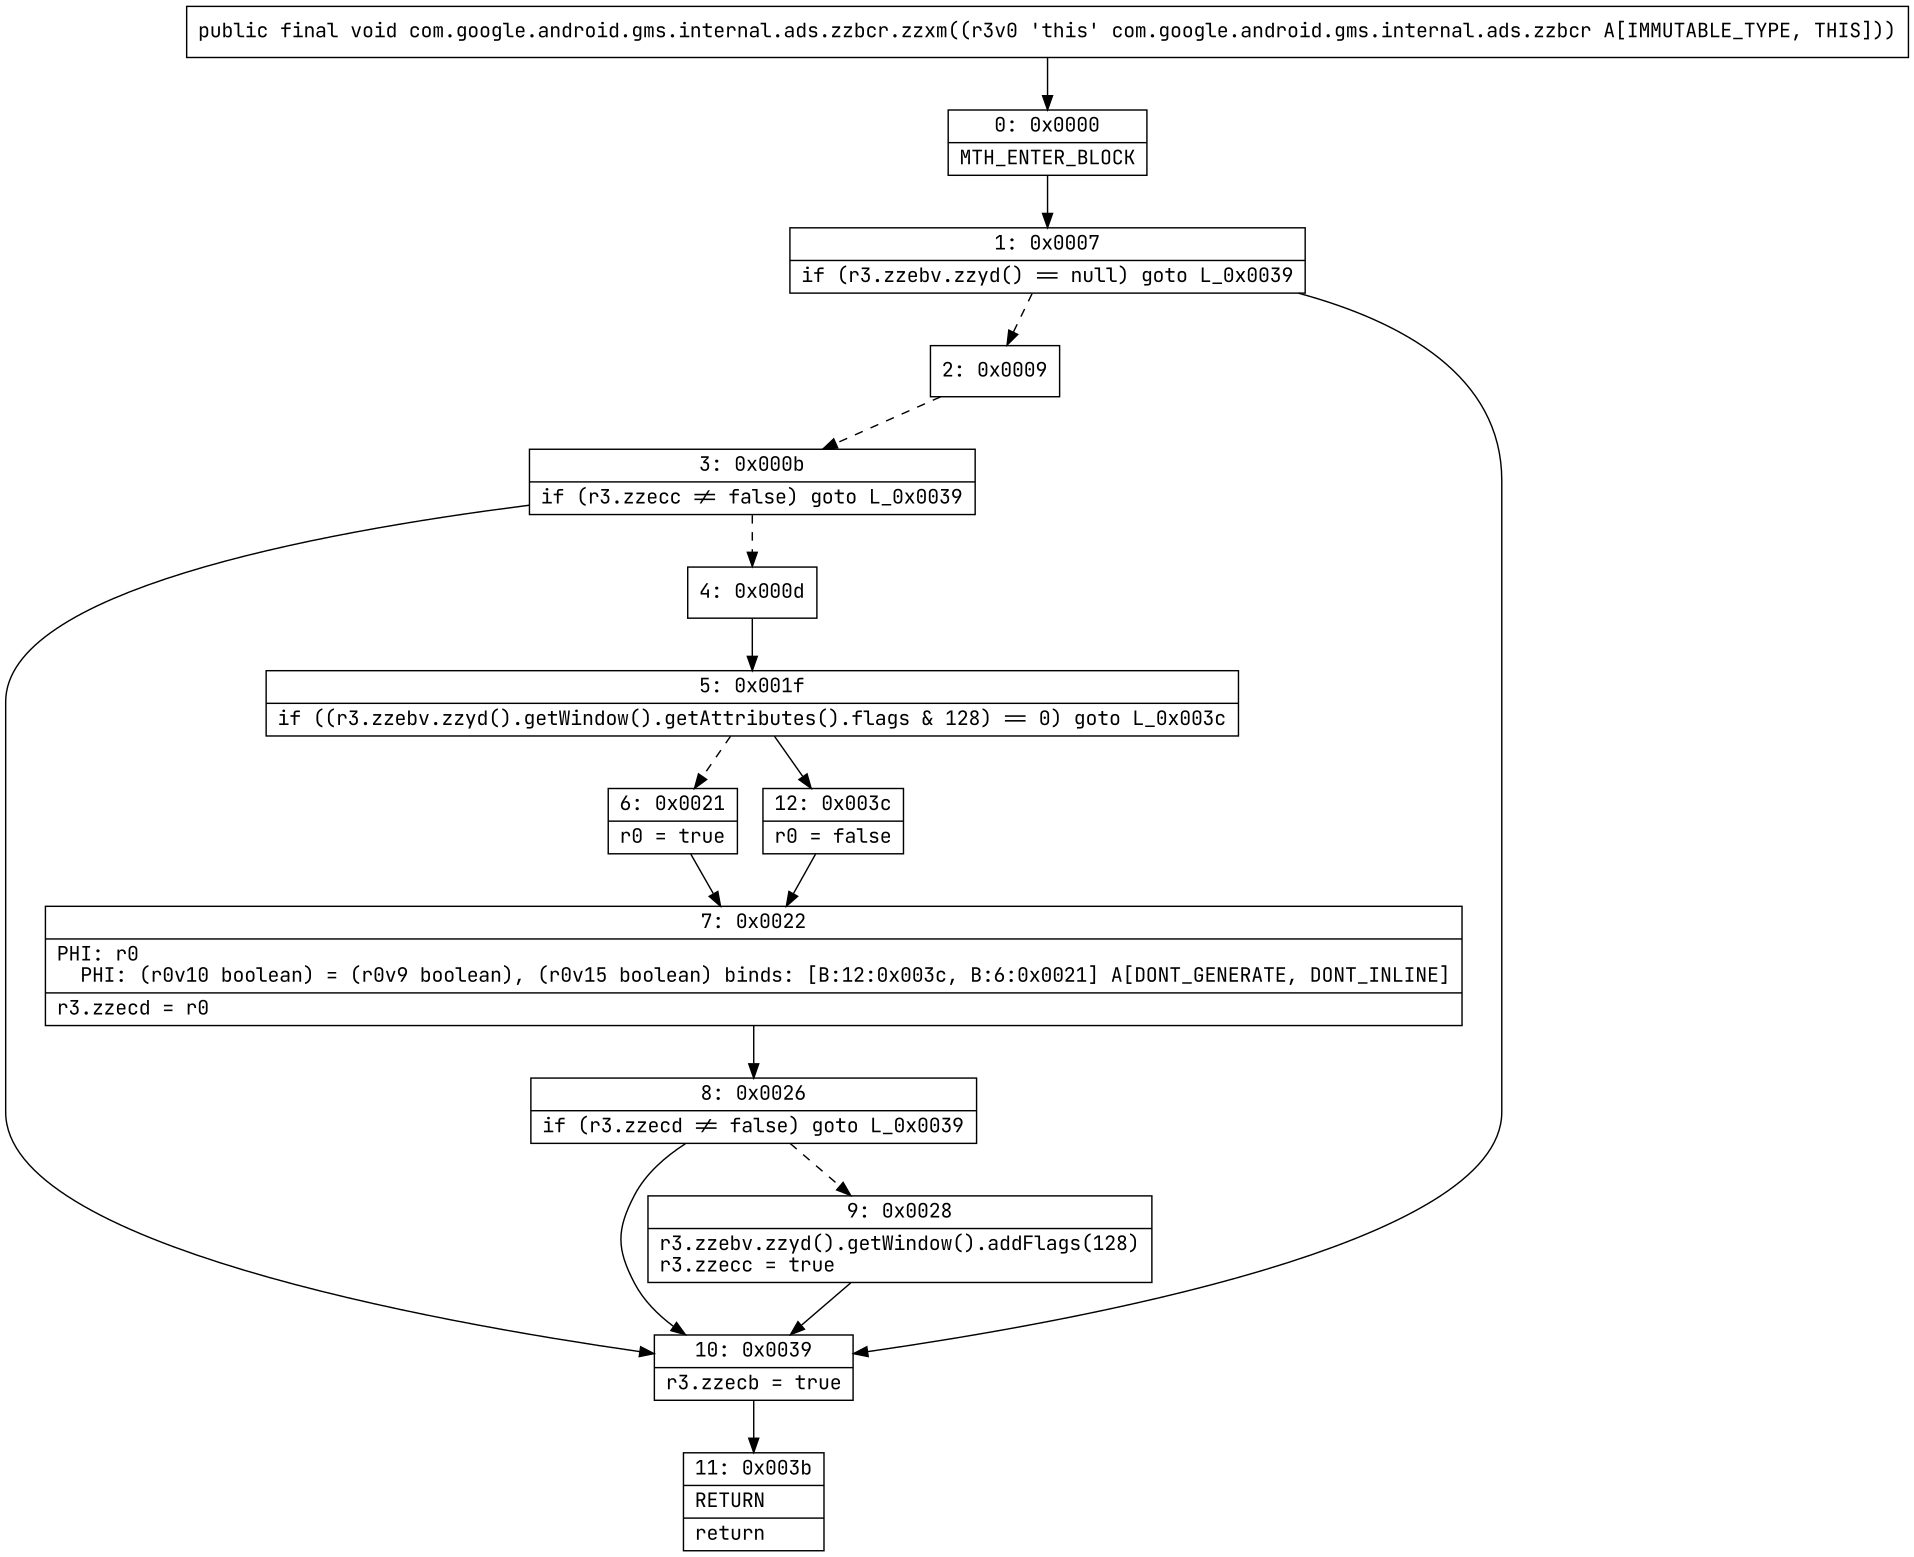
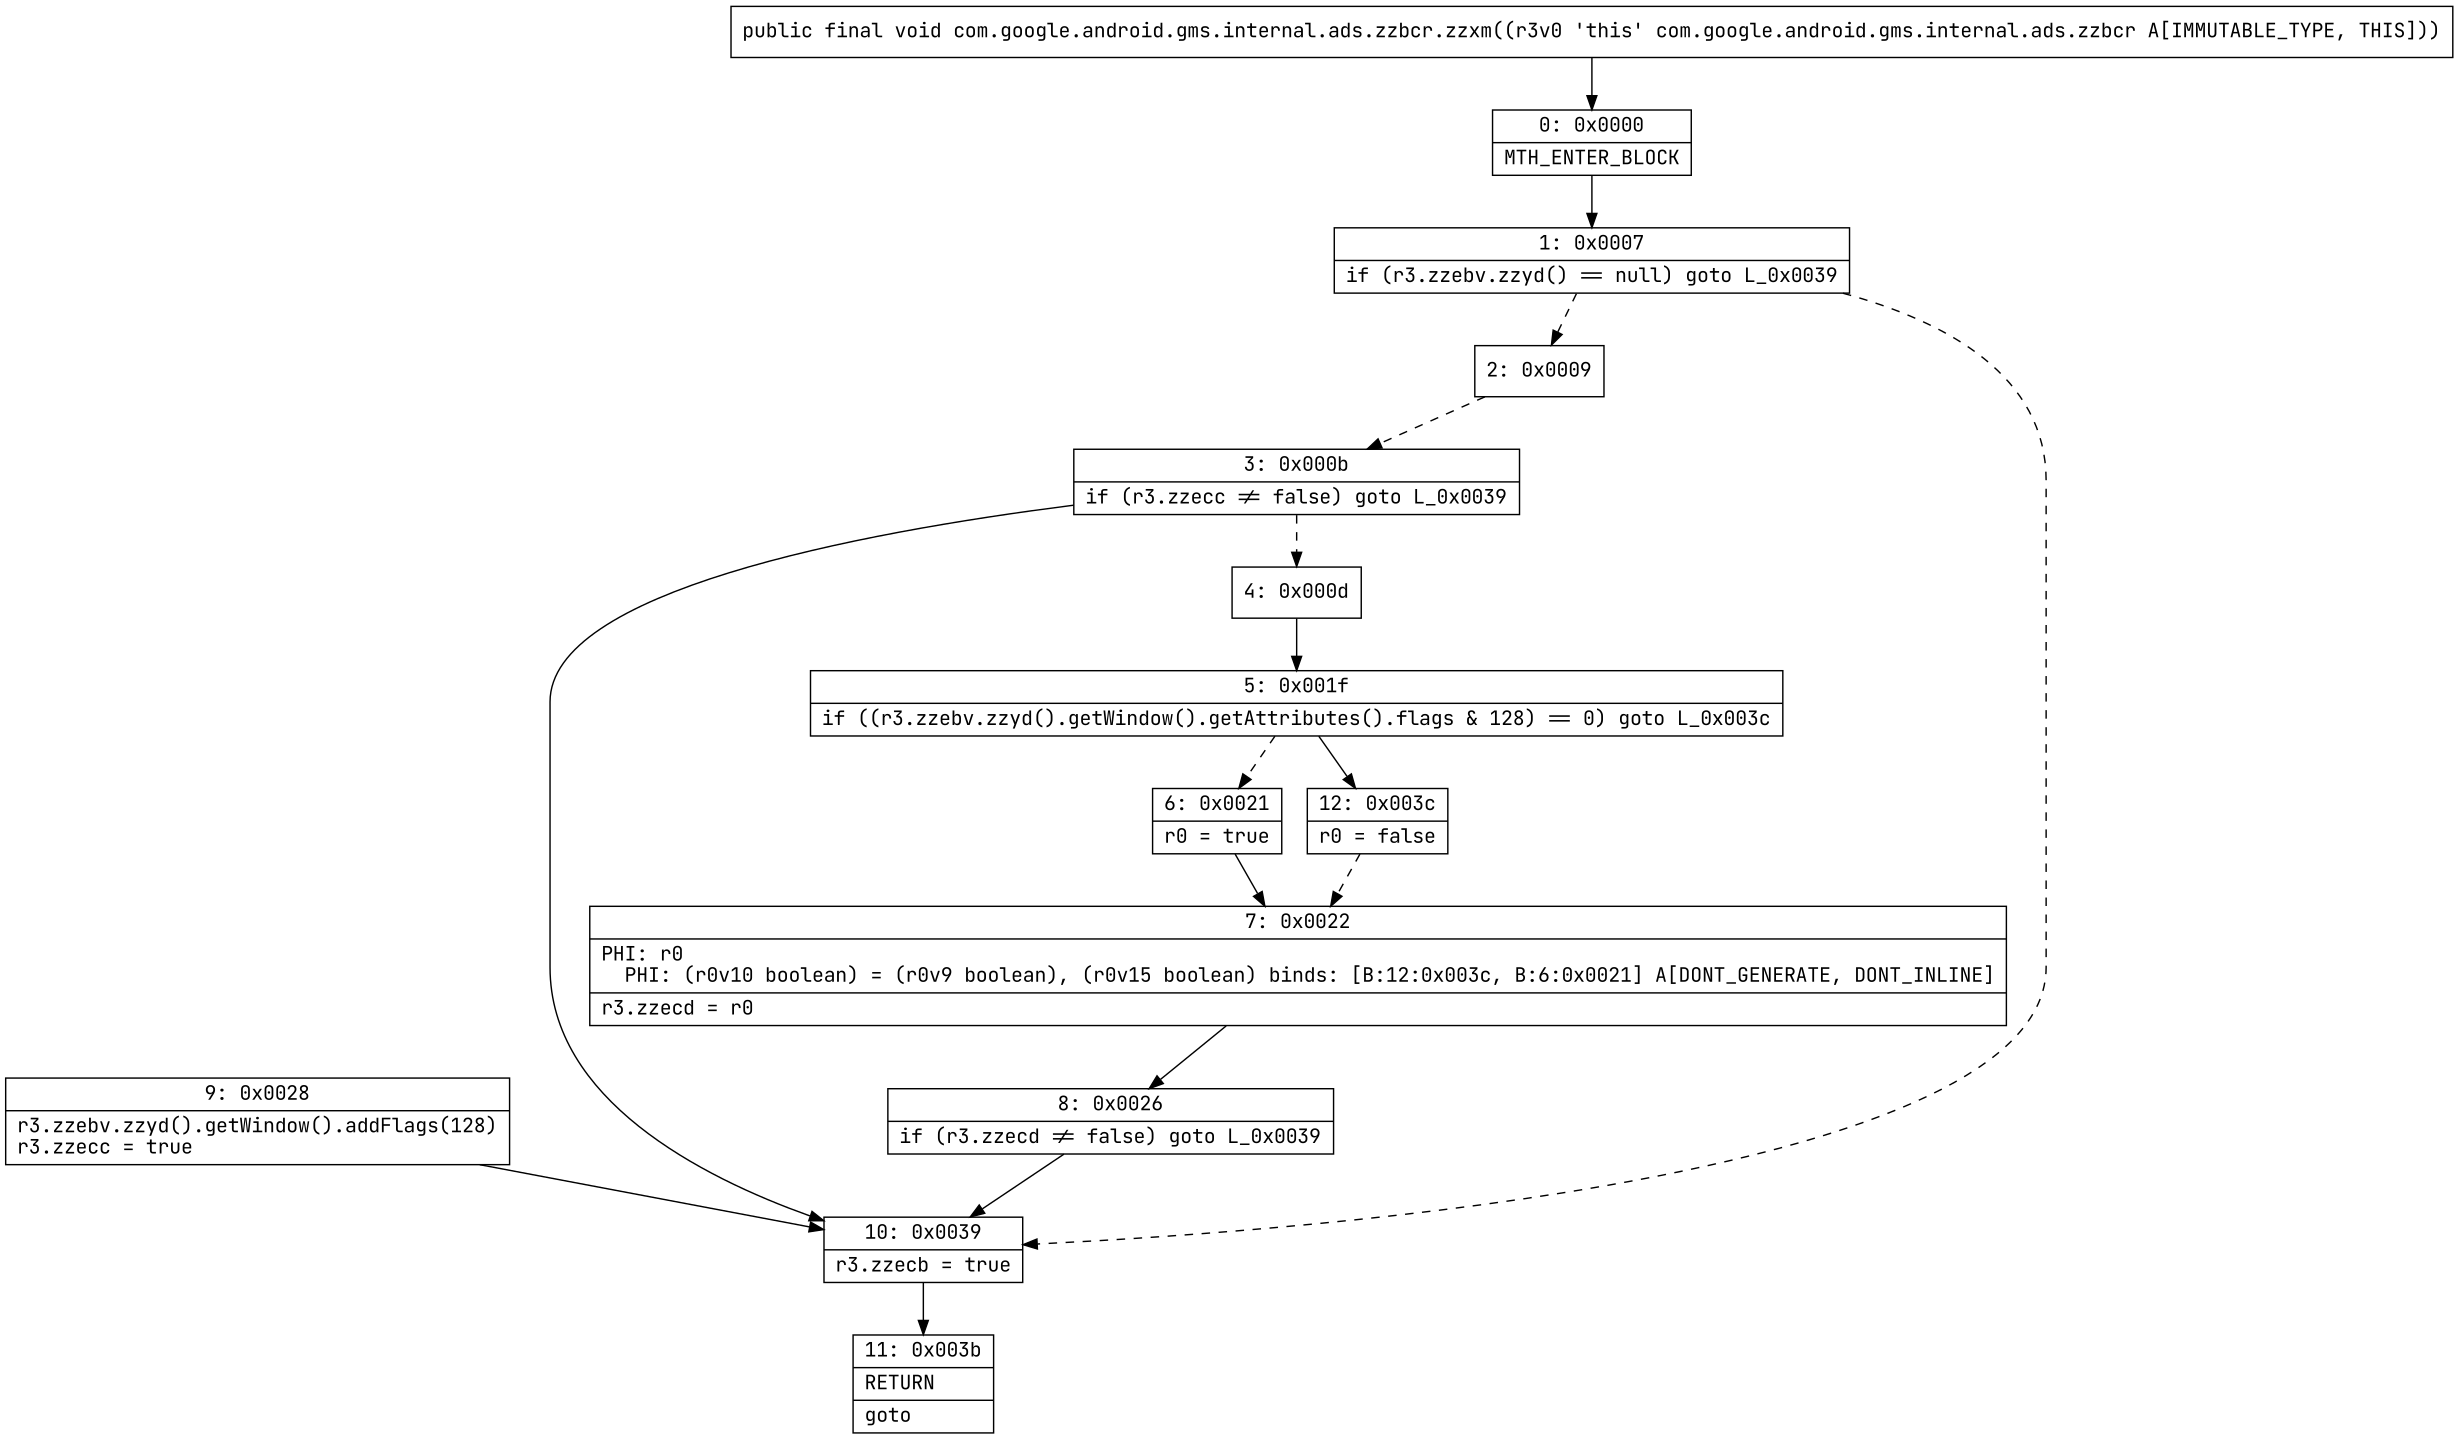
edge "12: 0x003c" -> "7: 0x0022": style solid -> dashed
edge "1: 0x0007" -> "10: 0x0039": style solid -> dashed
edge "8: 0x0026" -> "9: 0x0028": removed
node "11: 0x003b": text "return" -> "goto"
